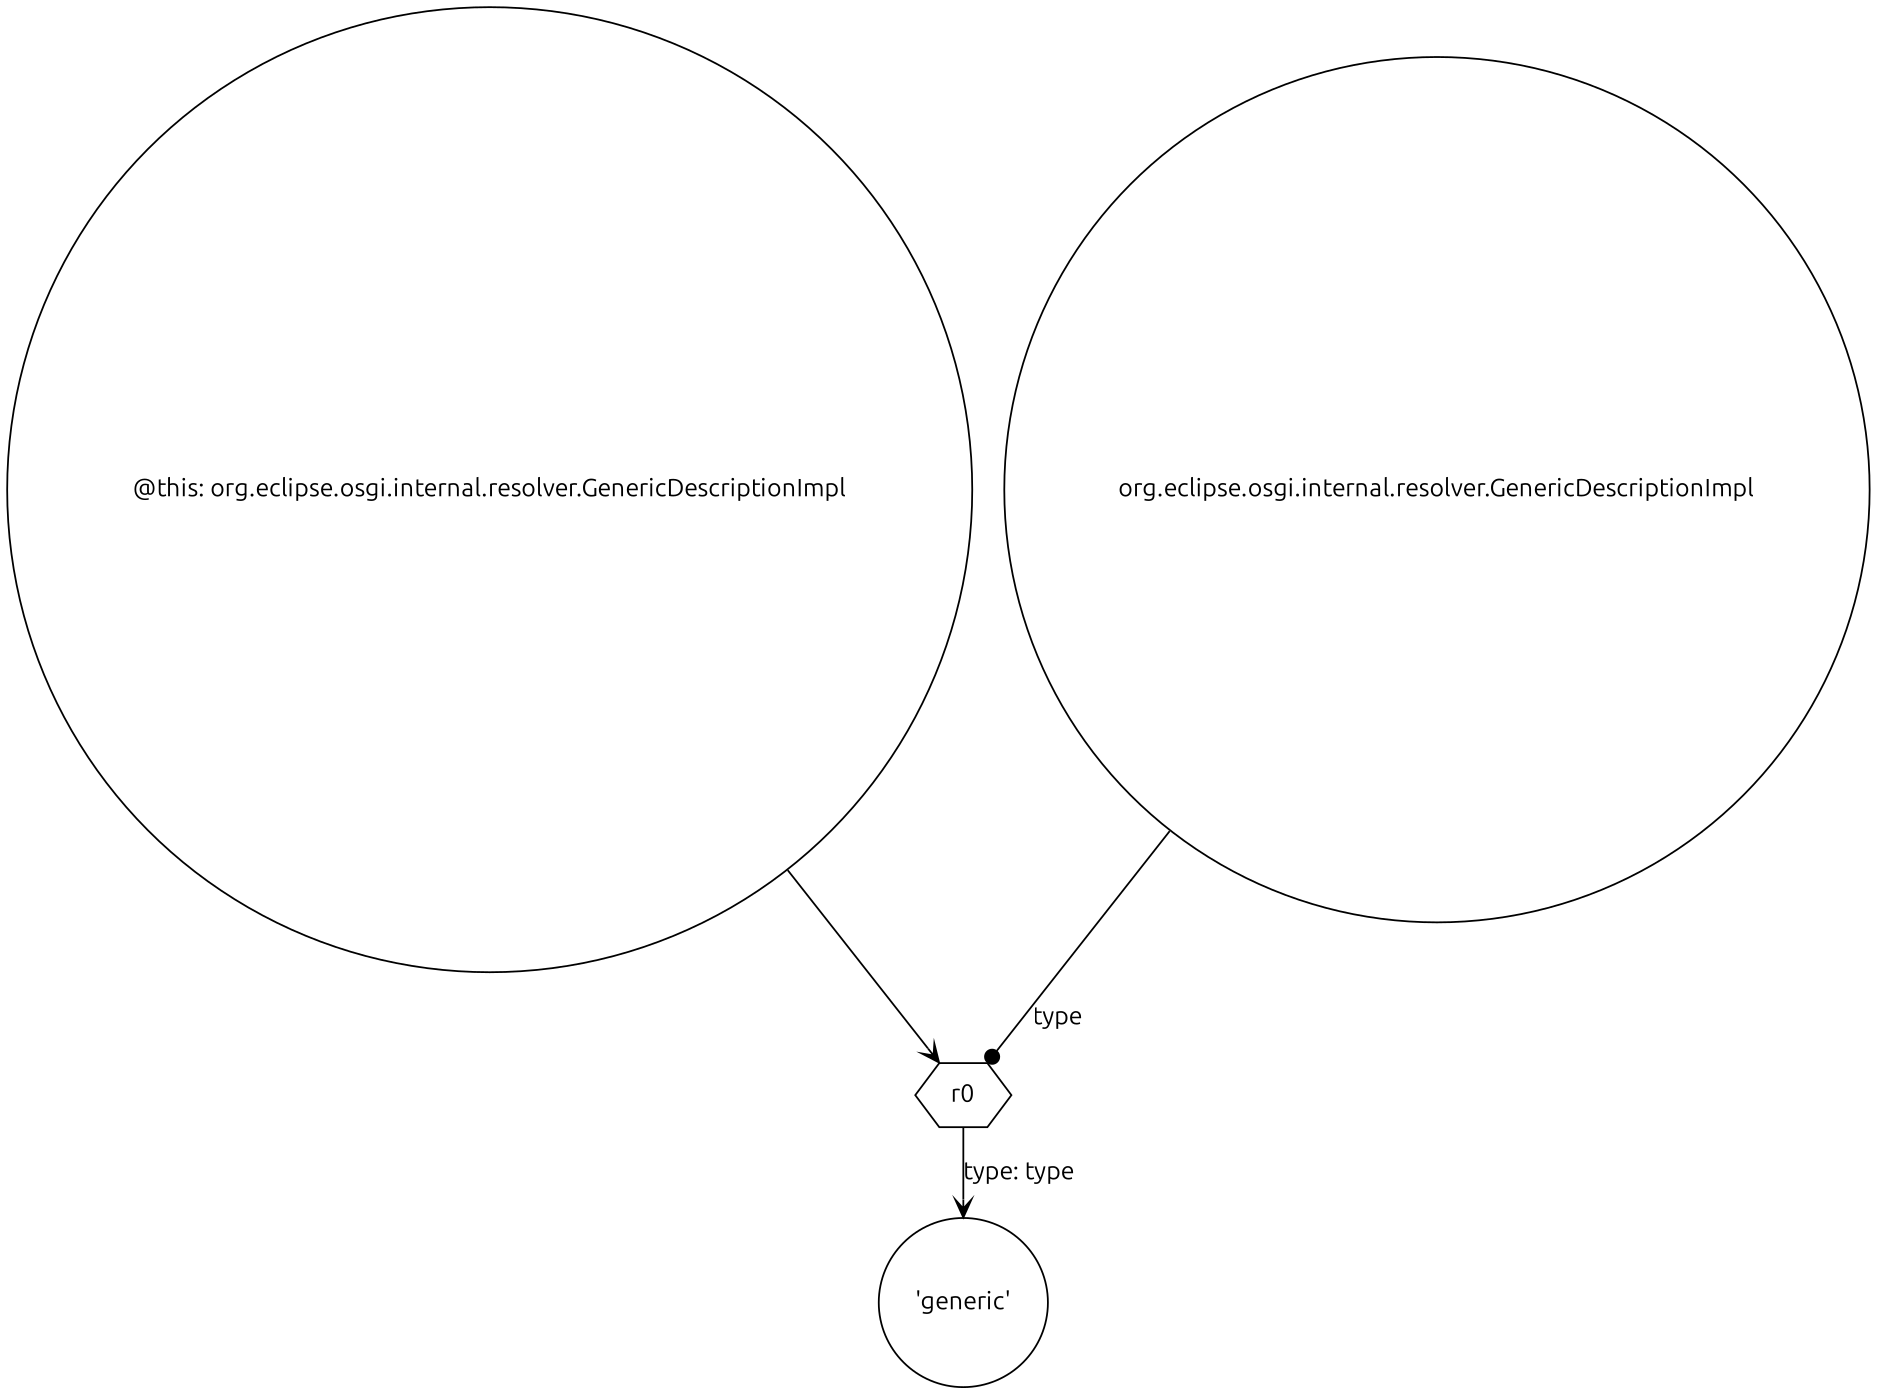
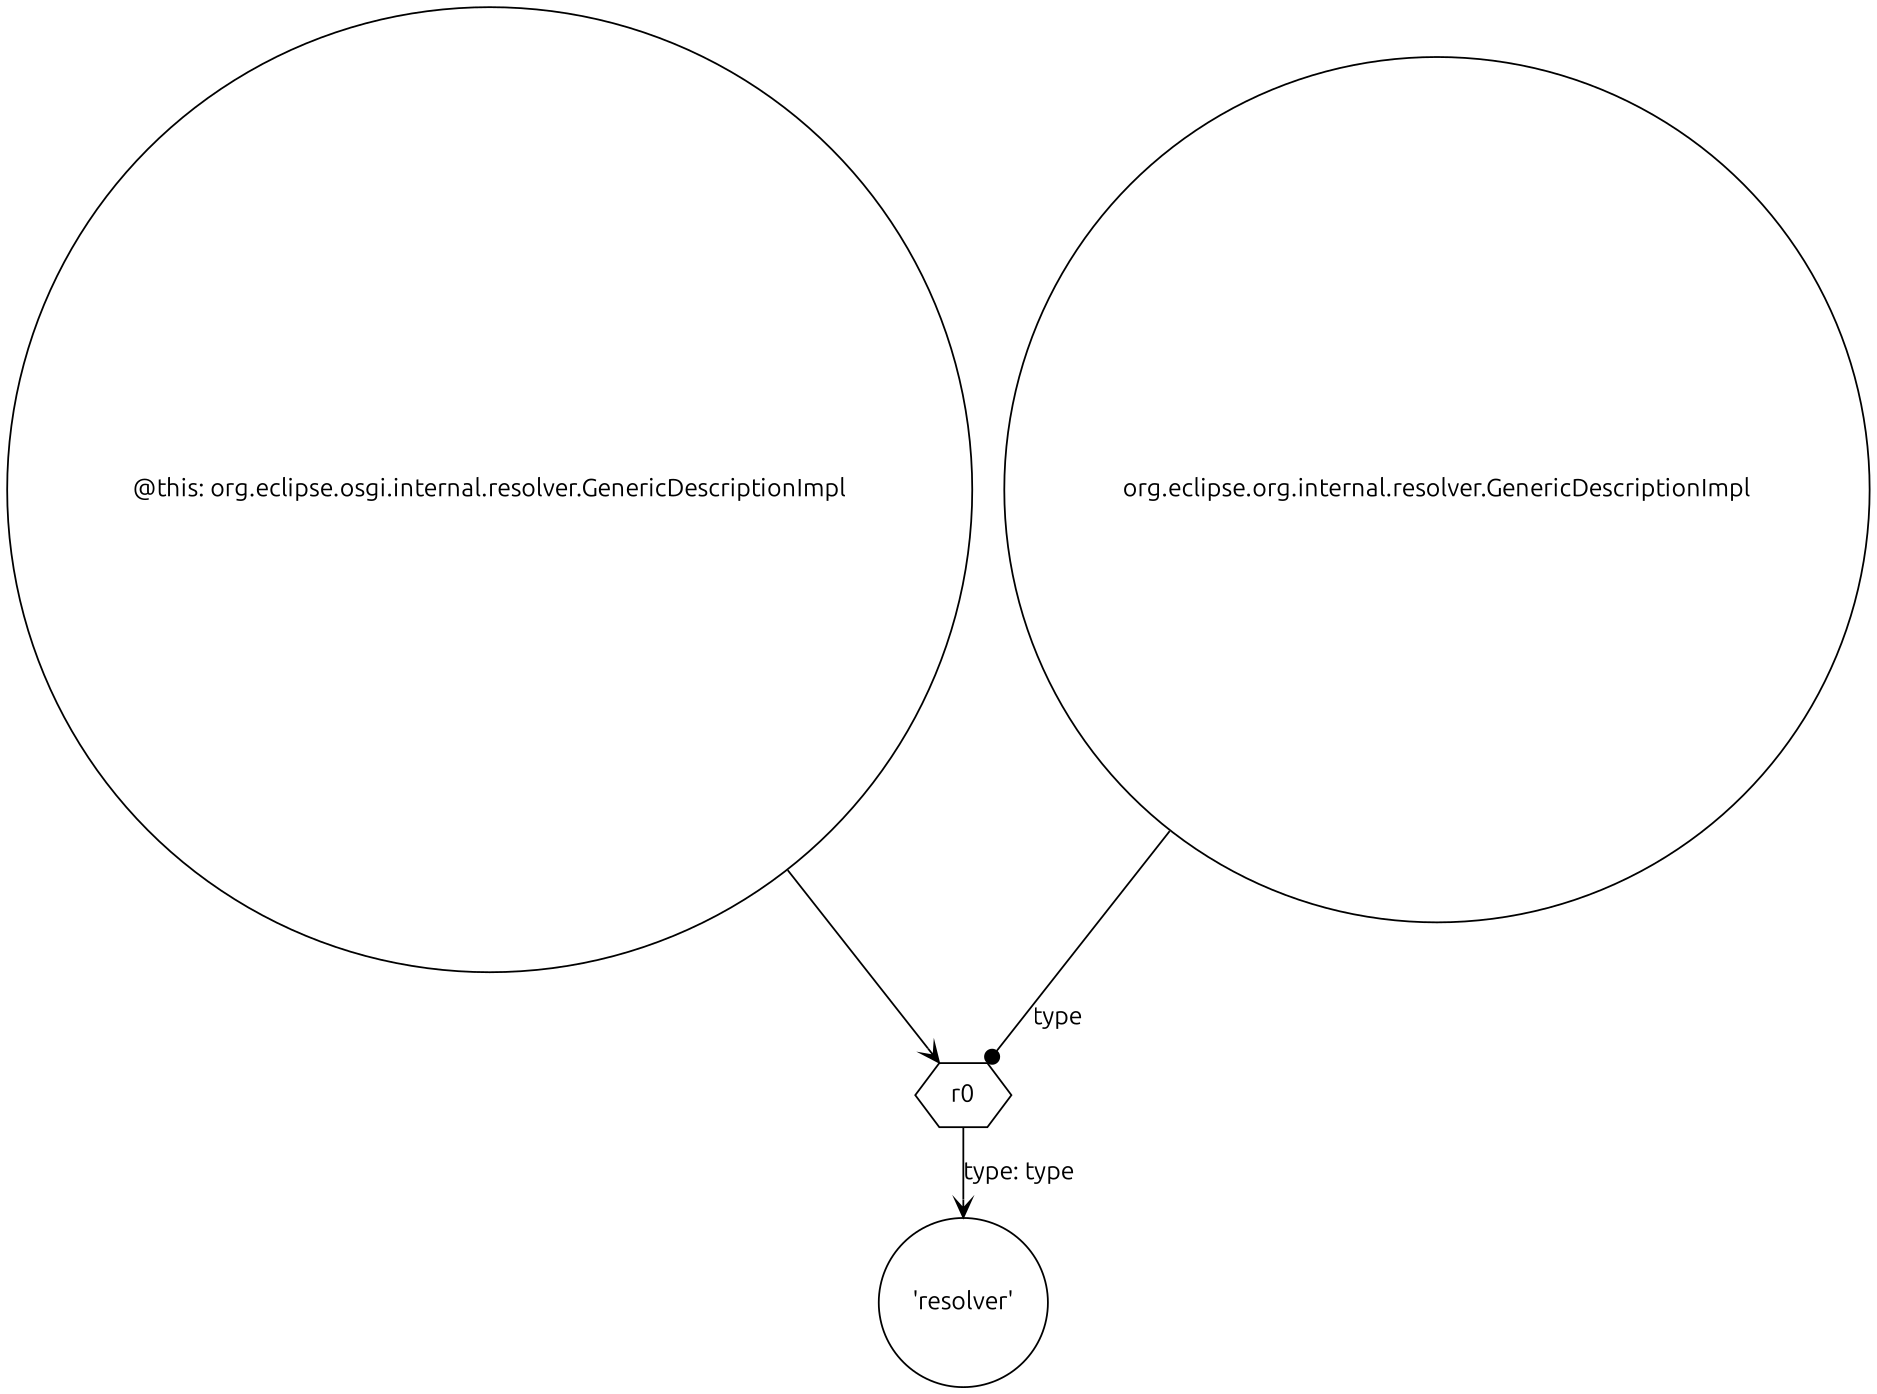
node "org.eclipse.osgi.internal.resolver.GenericDescriptionImpl": label "org.eclipse.osgi.internal.resolver.GenericDescriptionImpl" -> "org.eclipse.org.internal.resolver.GenericDescriptionImpl"
node "'generic'": label "'generic'" -> "'resolver'"
